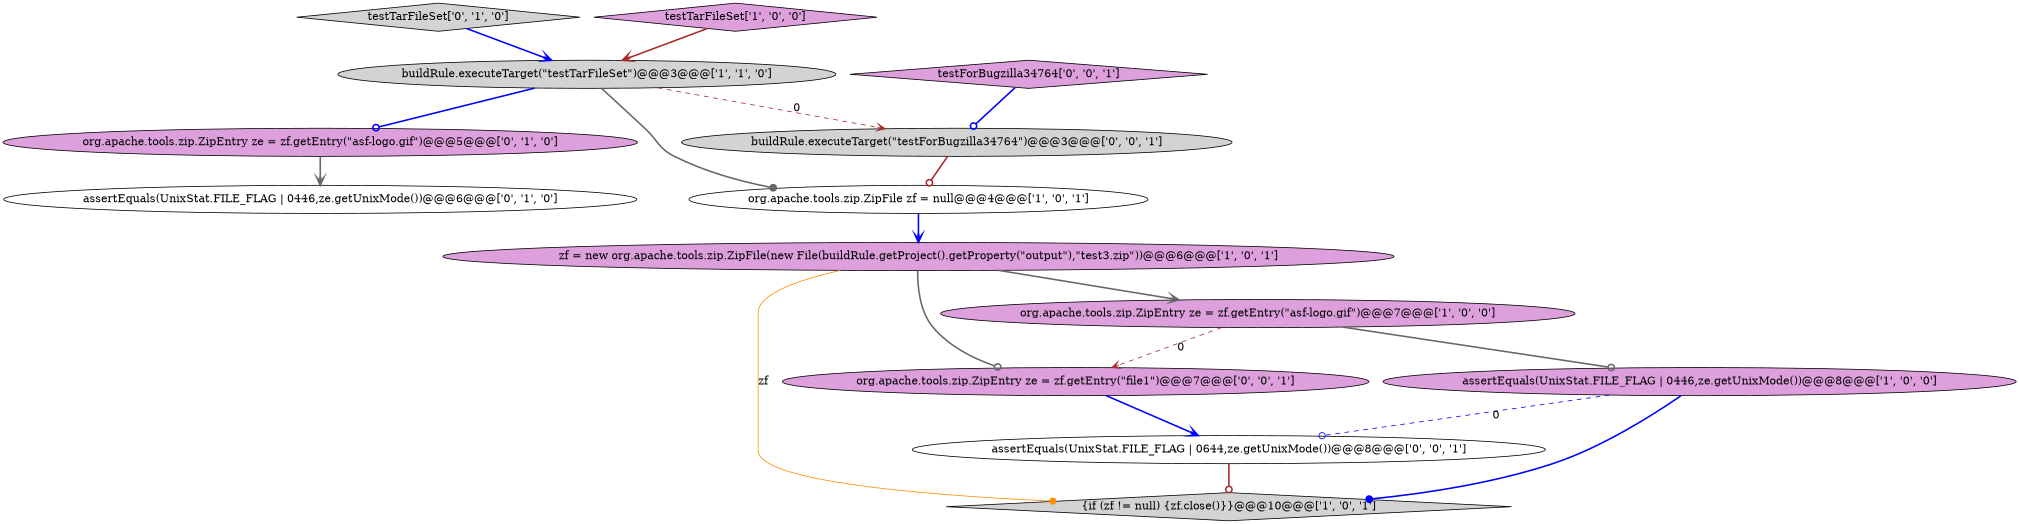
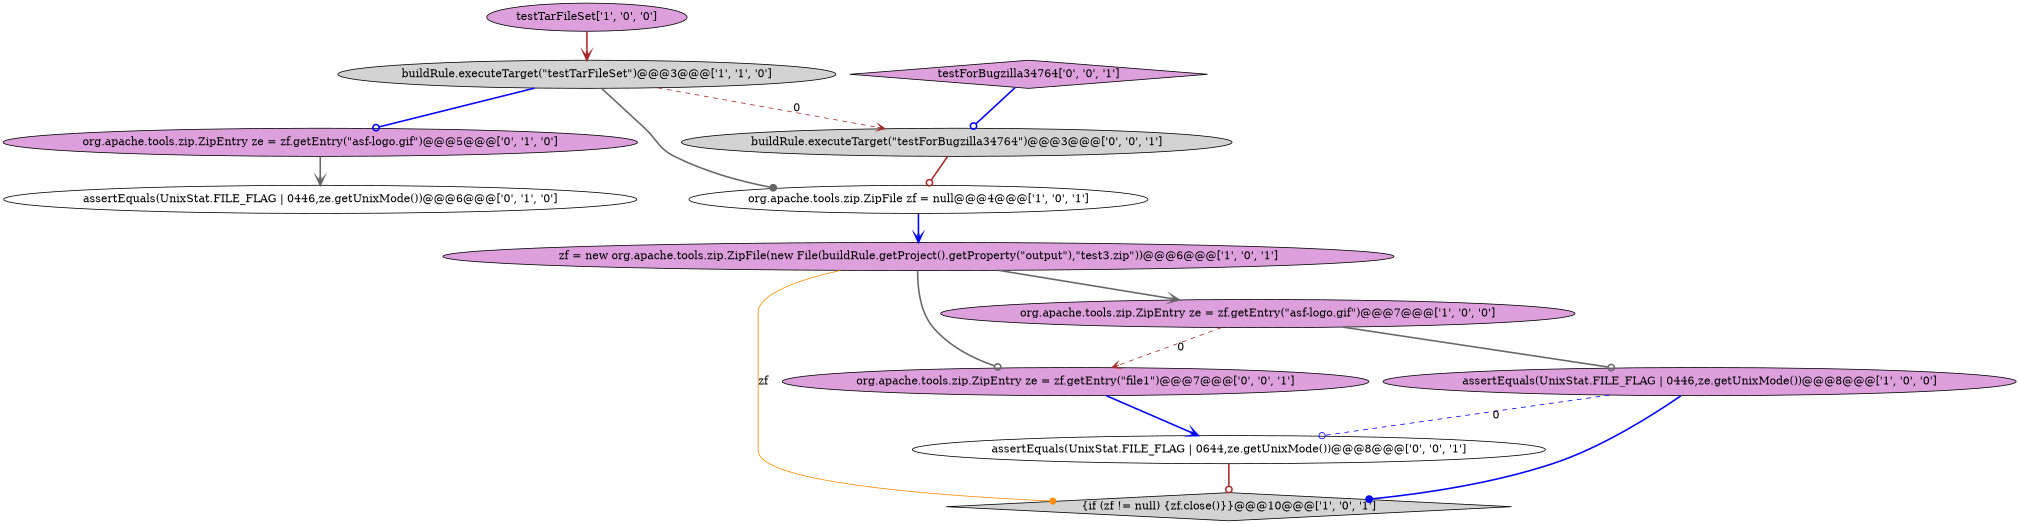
node "testTarFileSet['0', '1', '0']": removed
node "testTarFileSet['1', '0', '0']": shape diamond -> ellipse
